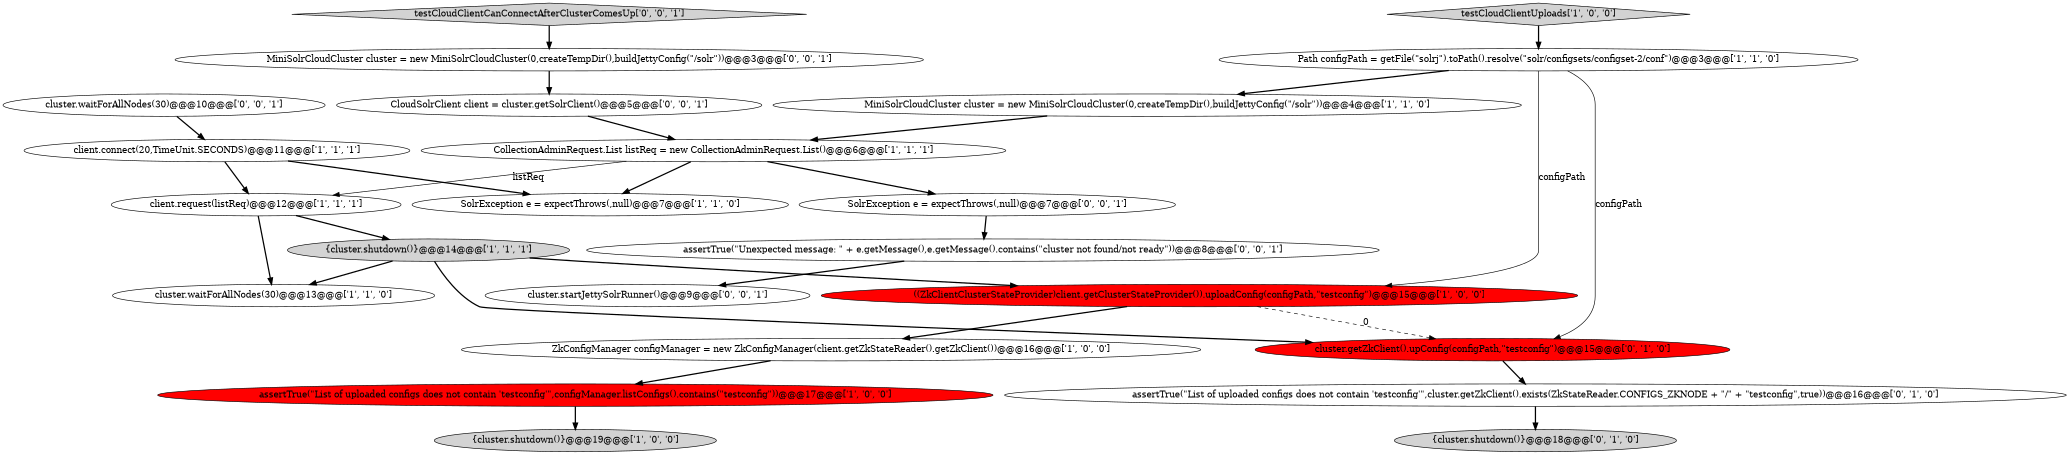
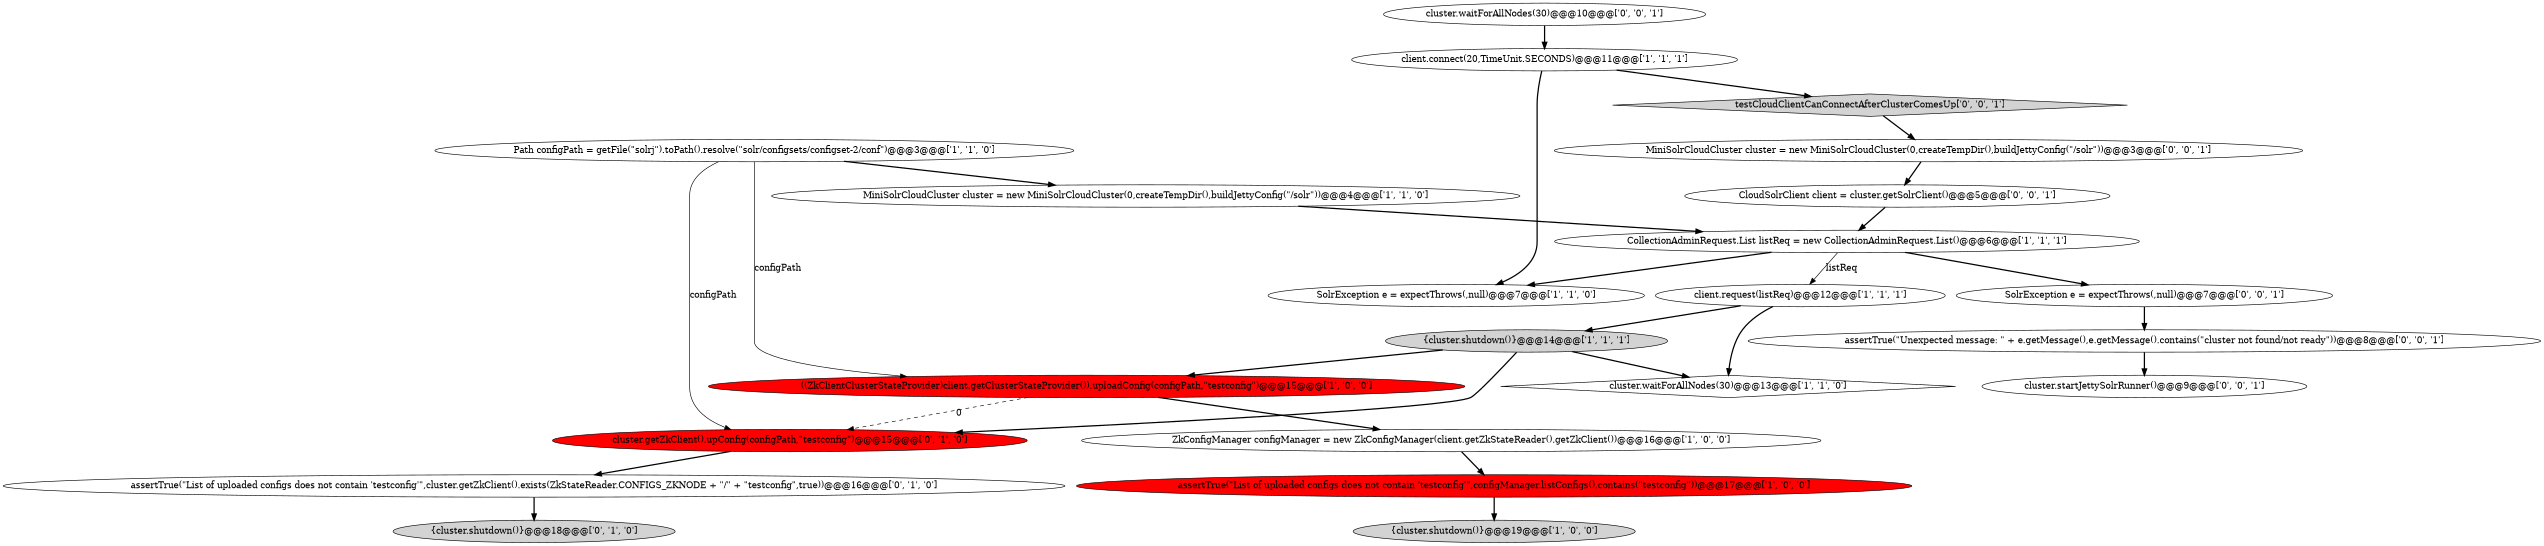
node "testCloudClientUploads['1', '0', '0']": removed
edge "client.connect(20,TimeUnit.SECONDS)@@@11@@@['1', '1', '1']" -> "client.request(listReq)@@@12@@@['1', '1', '1']": now "client.connect(20,TimeUnit.SECONDS)@@@11@@@['1', '1', '1']" -> "testCloudClientCanConnectAfterClusterComesUp['0', '0', '1']"
node "cluster.waitForAllNodes(30)@@@13@@@['1', '1', '0']": shape ellipse -> diamond
